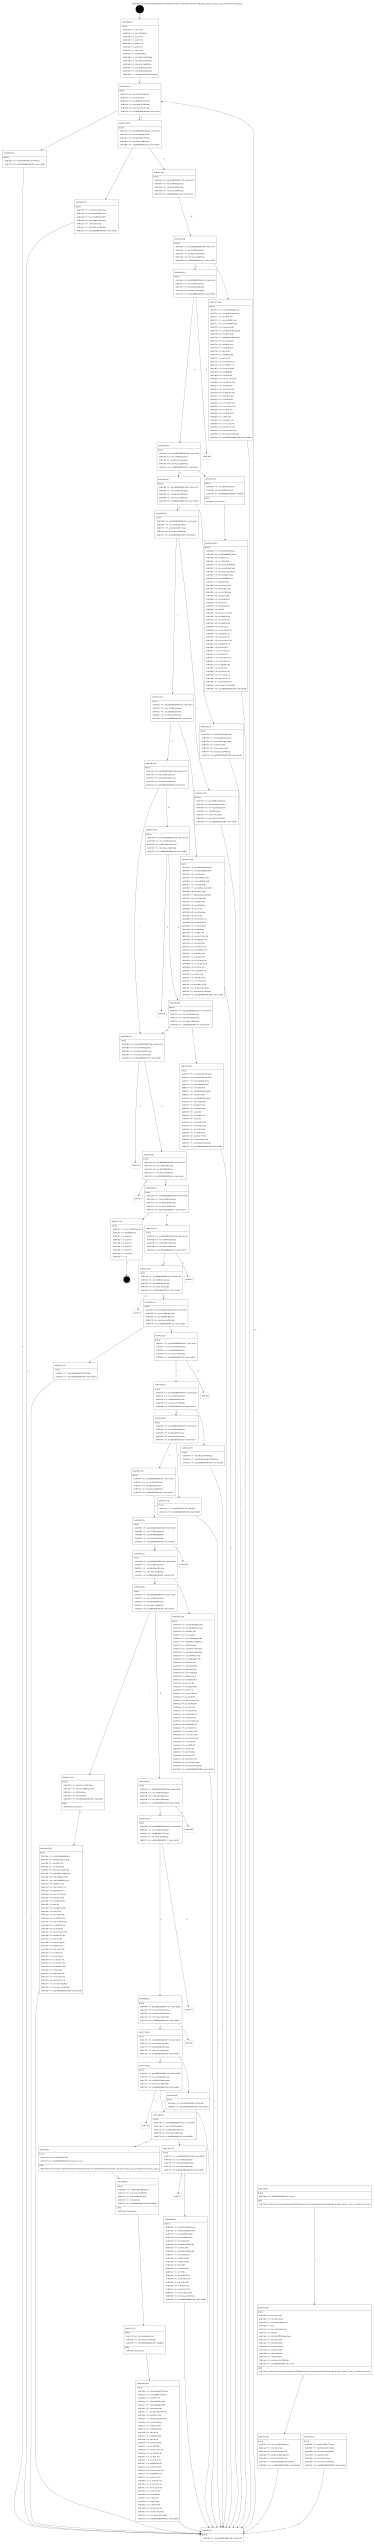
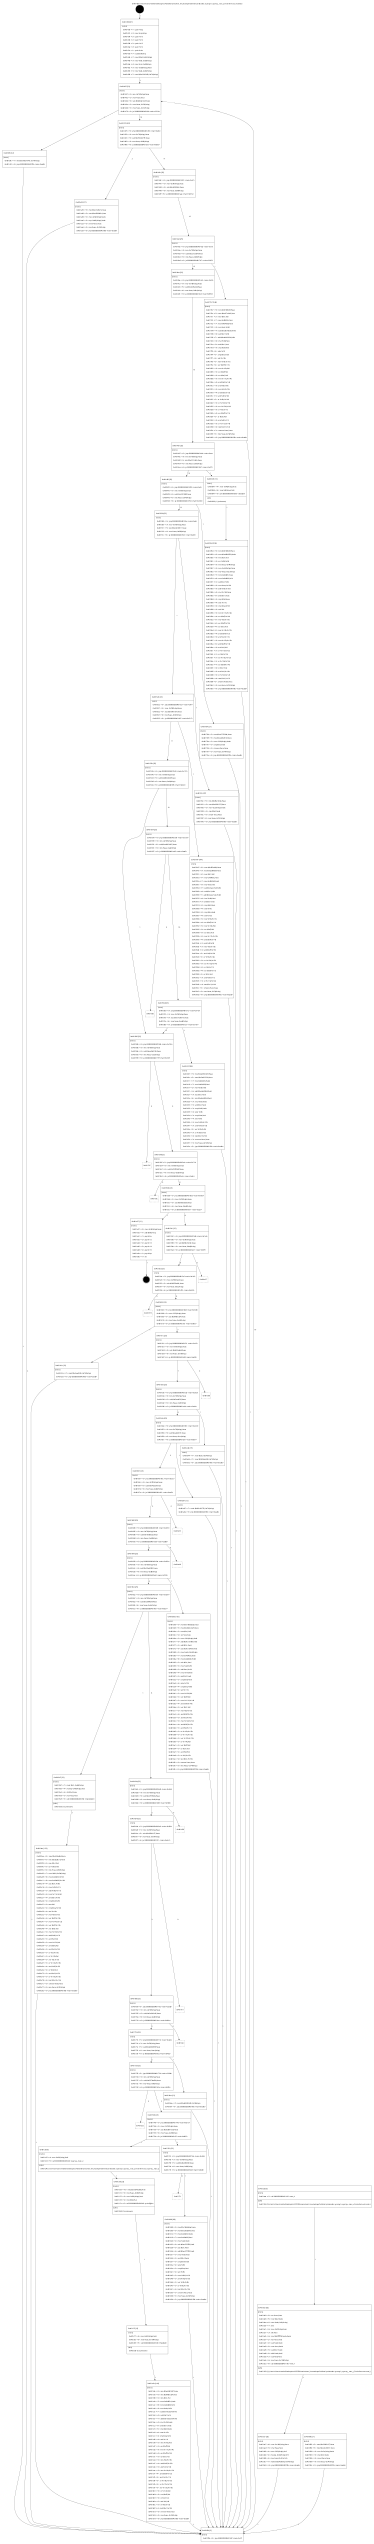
node "0x401dcd": removed
node "0x401e33": added
